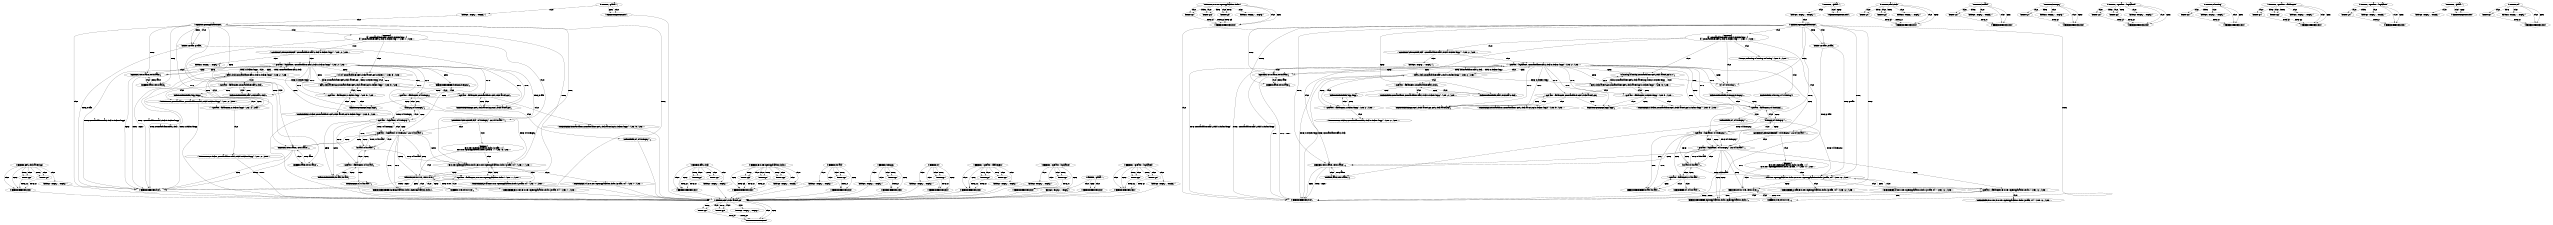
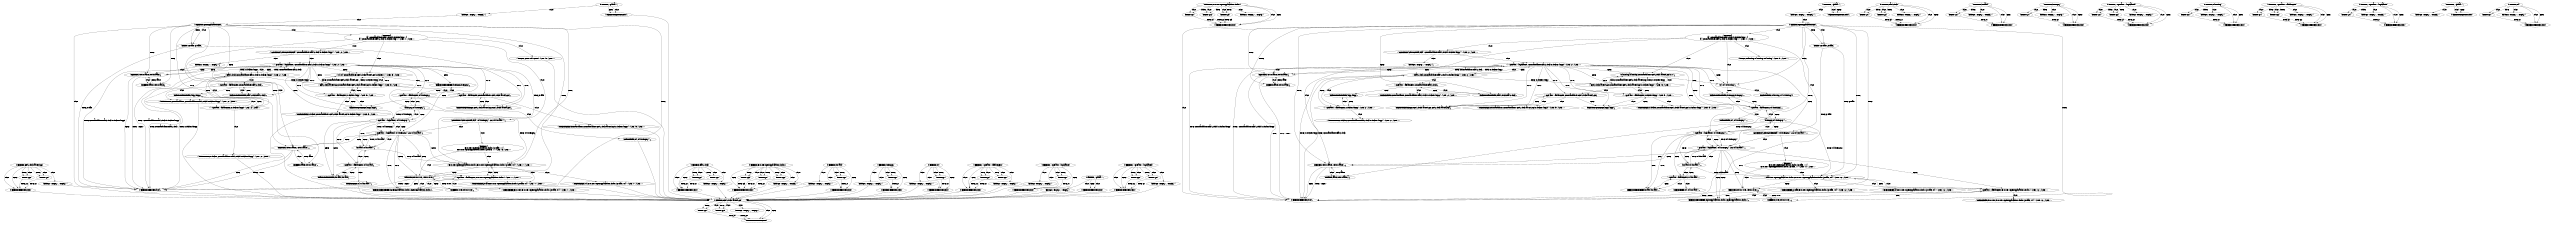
node "<(LOCAL,GURL url: GURL)<SUB>5</SUB>>": added
edge "<(LOCAL,std.string url_string: std.string)<SUB>5</SUB>>" -> "(IDENTIFIER,url_string,url(url_string))": now "(url,url(url_string))" -> "(IDENTIFIER,url_string,url(url_string))"
